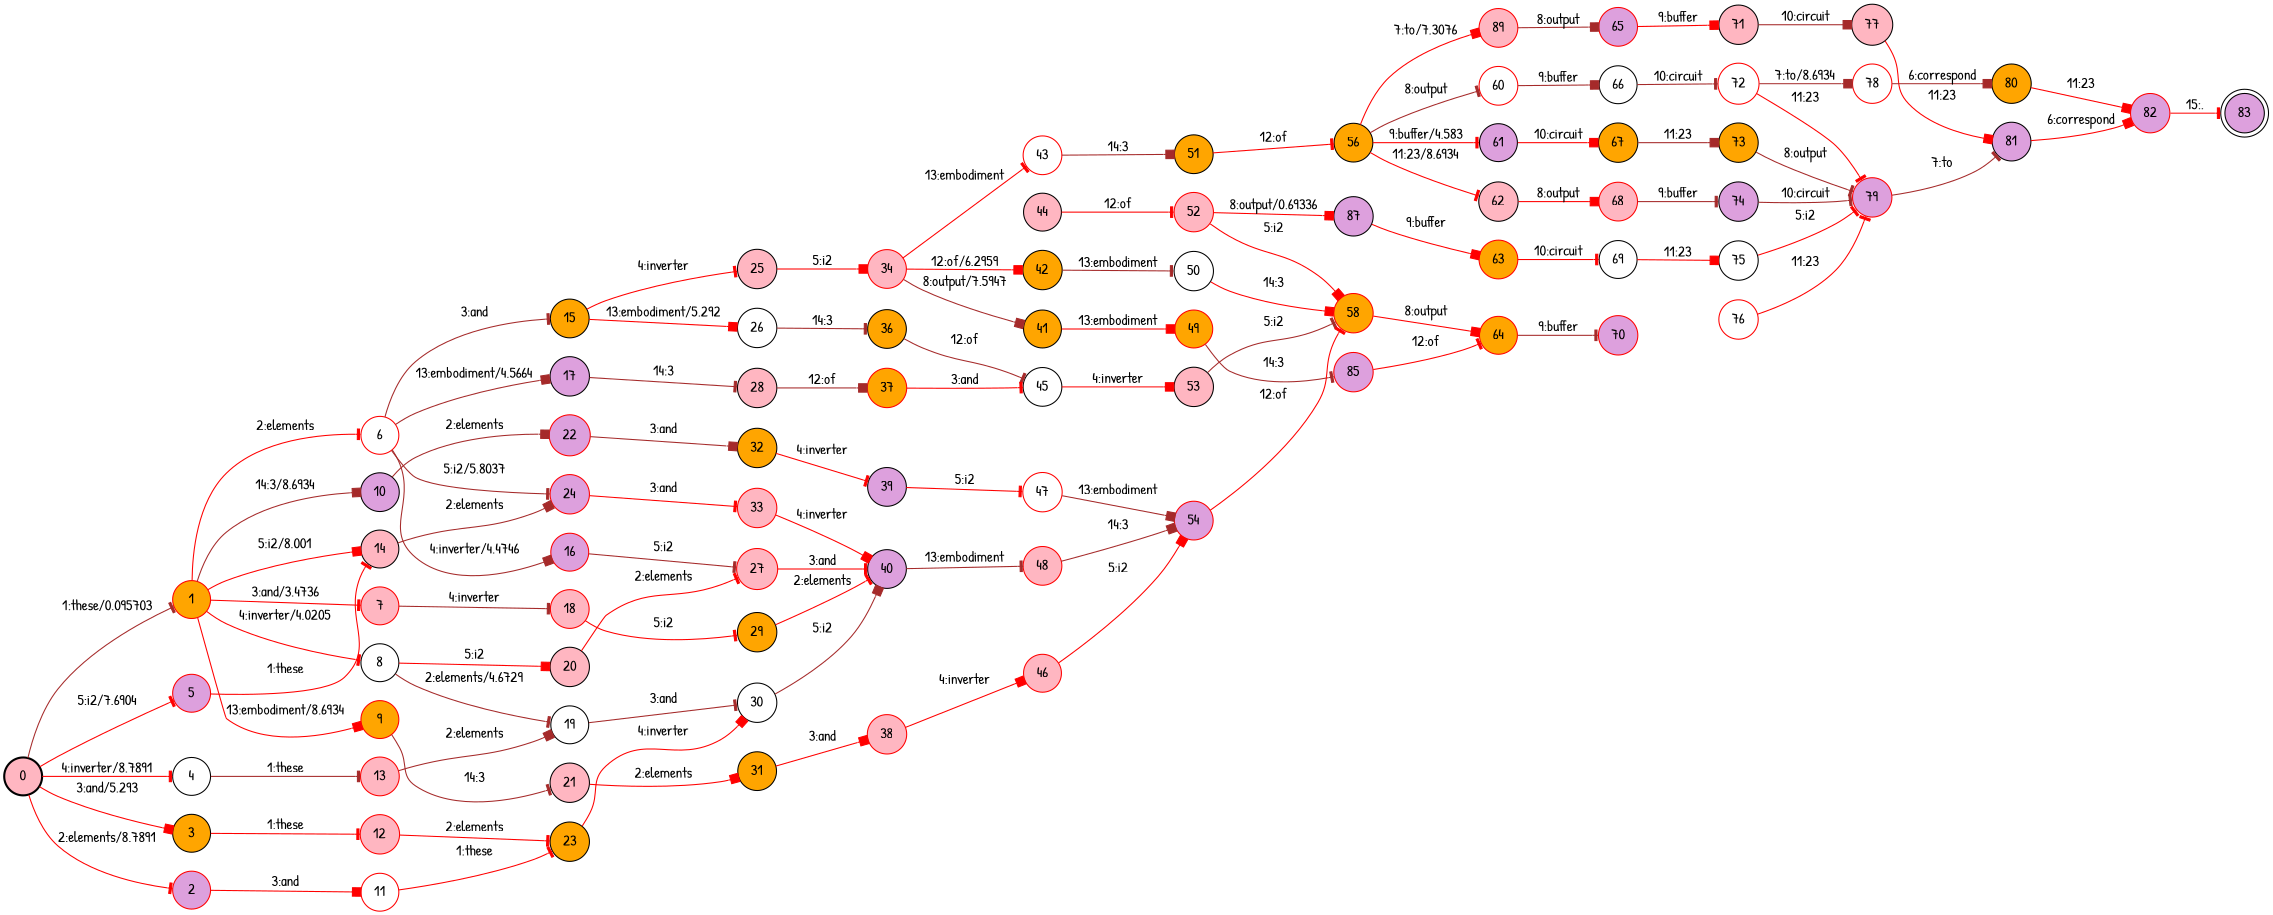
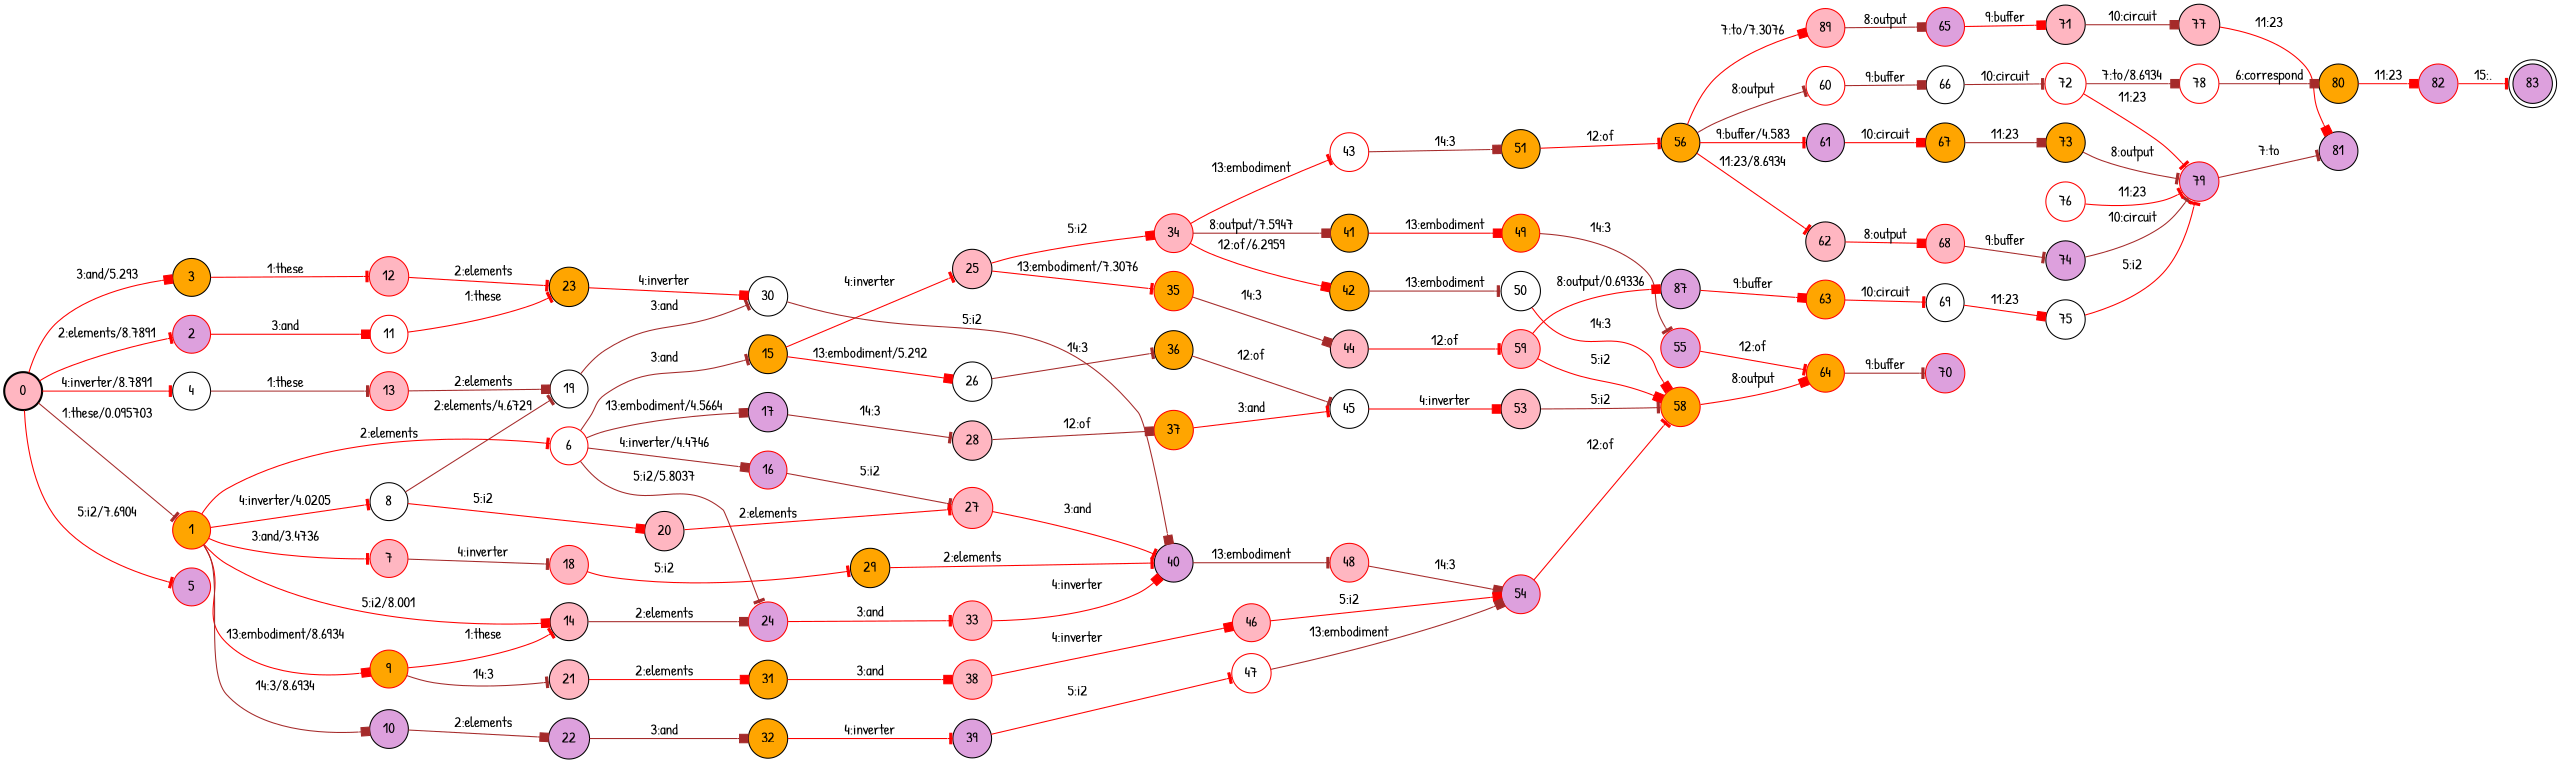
edge "81" -> "82": removed, label "6:correspond"
node "52": label "52" -> "59"
node "35": added
node "85": label "85" -> "55"
node "22": color red -> black
edge "5" -> "14": now "9" -> "14"
